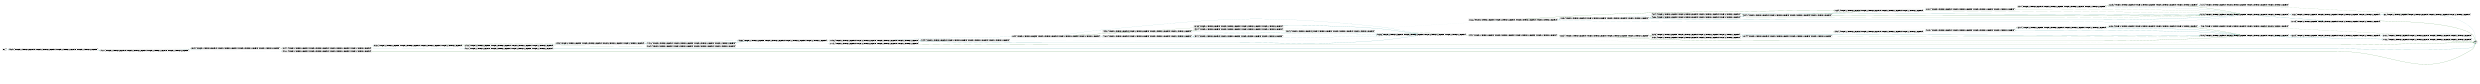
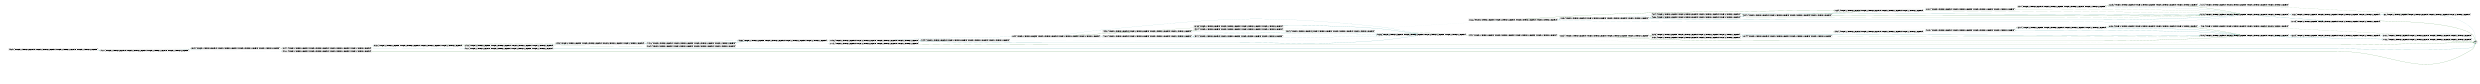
node "entry - []": removed
